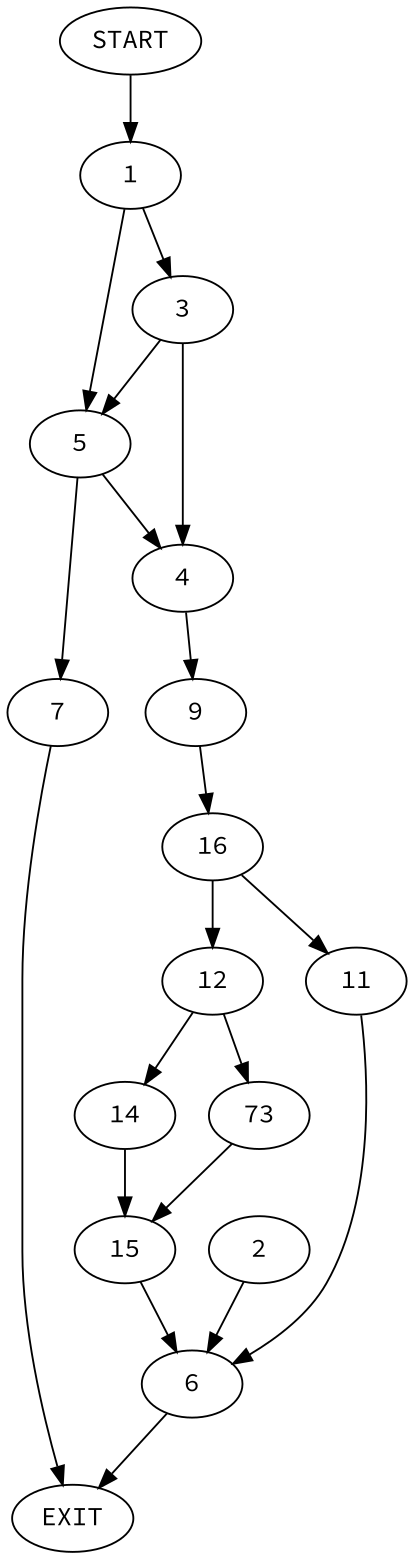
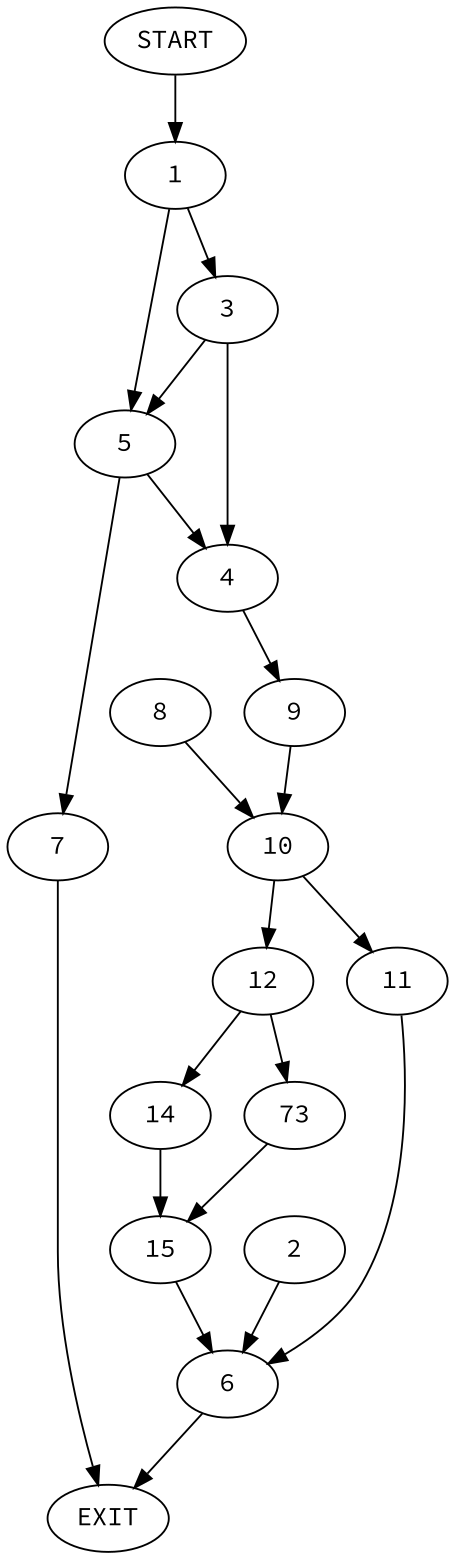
node "8": added
node "16": label "16" -> "10"
